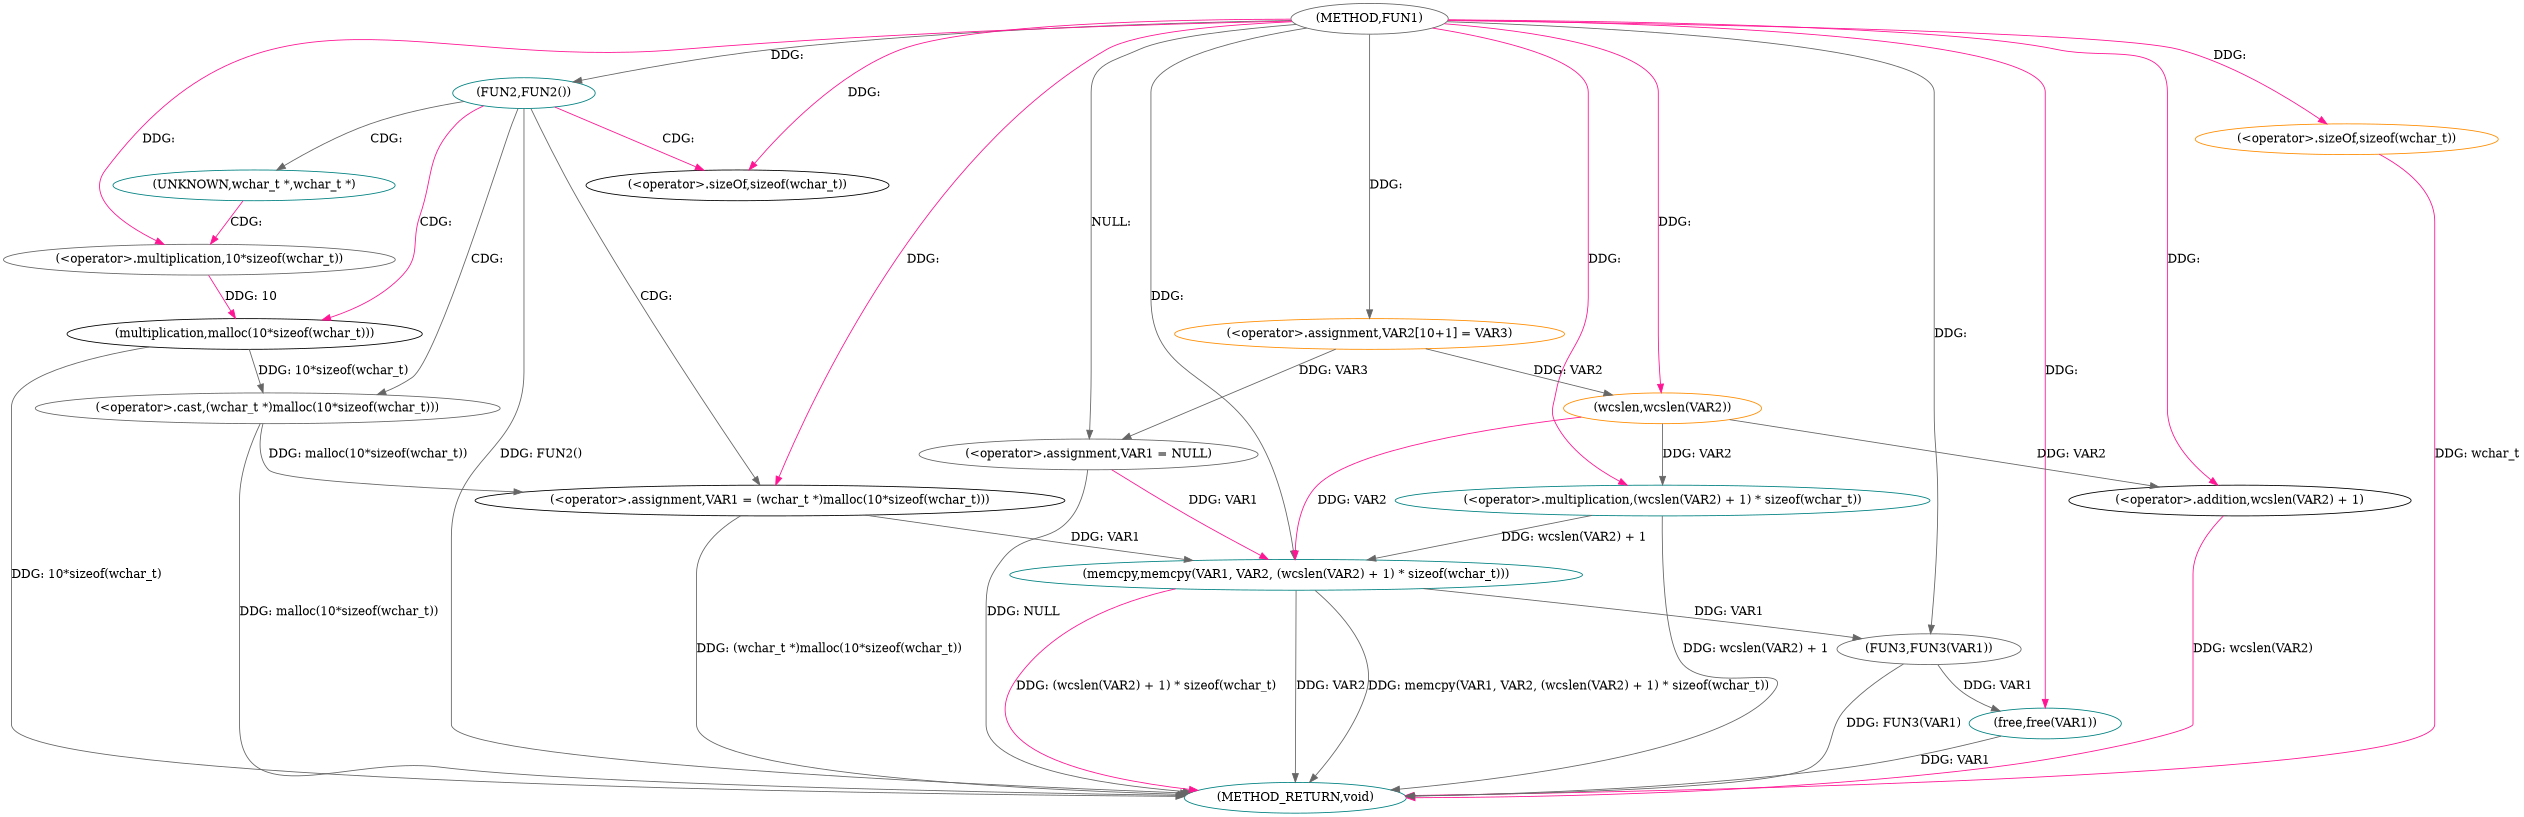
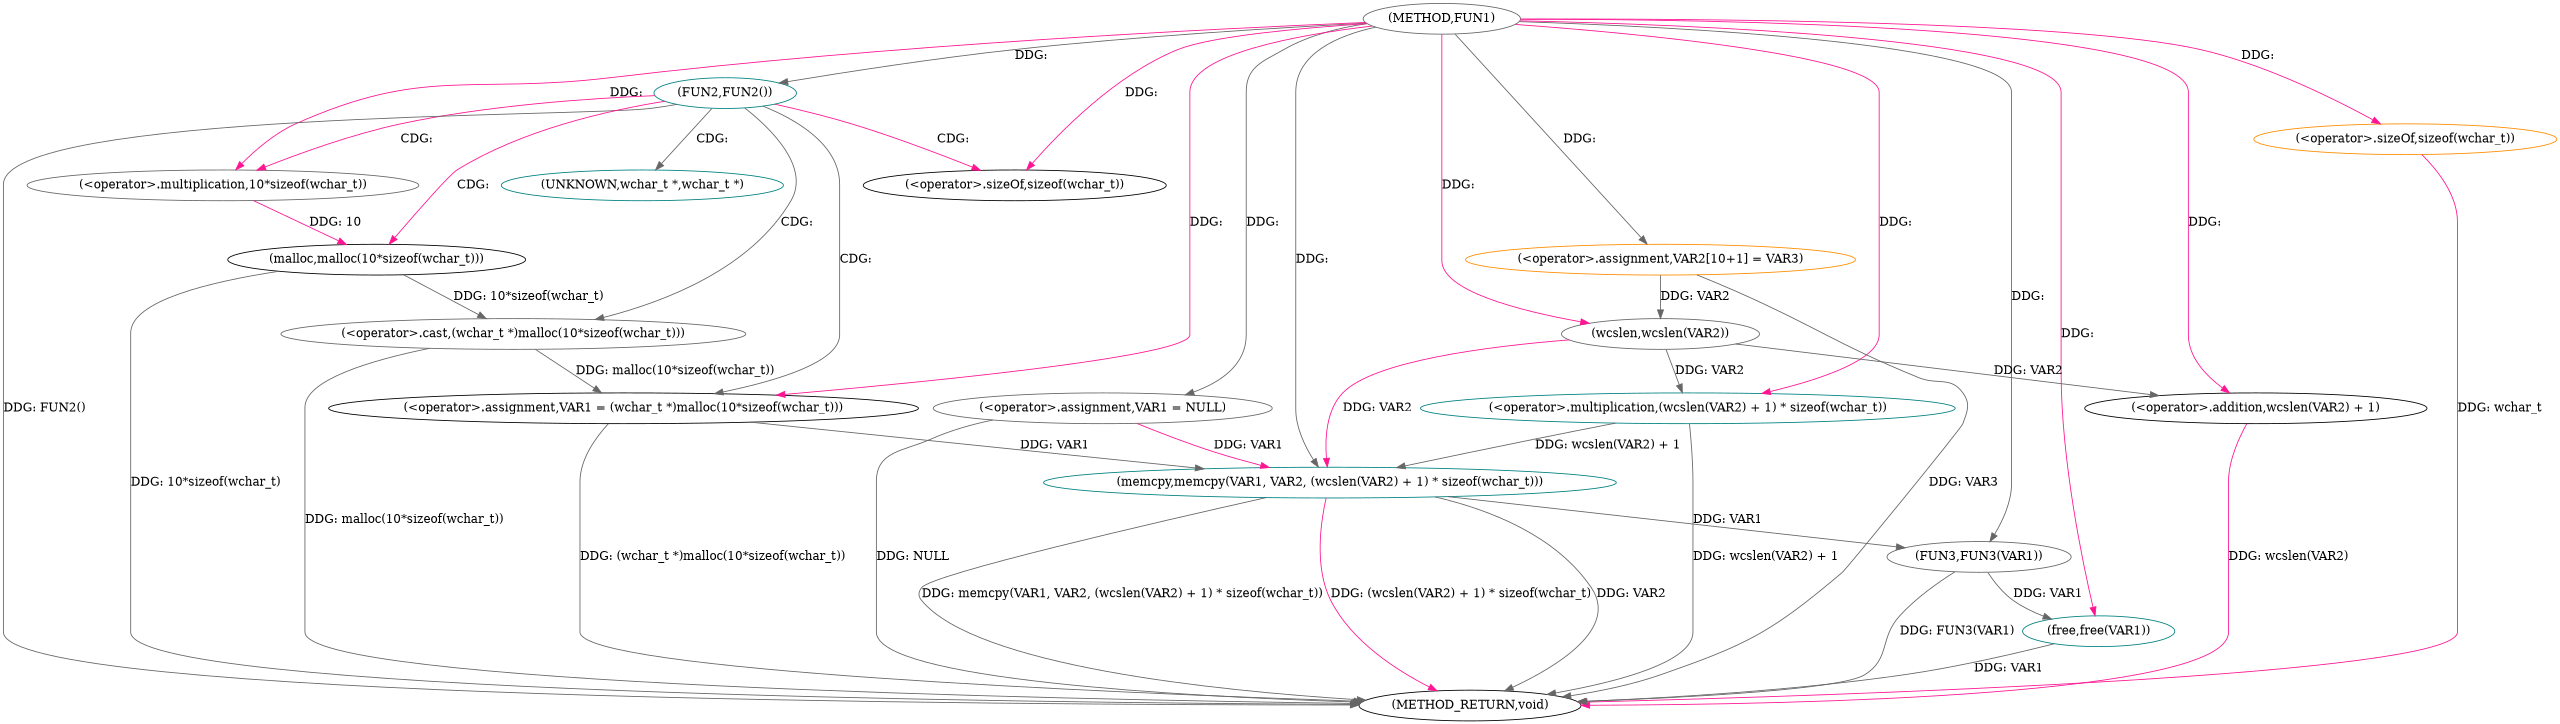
edge "(UNKNOWN,wchar_t *,wchar_t *)" -> "(<operator>.multiplication,10*sizeof(wchar_t))": now "(FUN2,FUN2())" -> "(<operator>.multiplication,10*sizeof(wchar_t))"
edge "(METHOD,FUN1)" -> "(<operator>.assignment,VAR1 = NULL)": label "NULL: " -> "DDG: "
node "(multiplication,malloc(10*sizeof(wchar_t)))": label "(multiplication,malloc(10*sizeof(wchar_t)))" -> "(malloc,malloc(10*sizeof(wchar_t)))"
edge "(<operator>.assignment,VAR2[10+1] = VAR3)" -> "(<operator>.assignment,VAR1 = NULL)": now "(<operator>.assignment,VAR2[10+1] = VAR3)" -> "(METHOD_RETURN,void)"
node "(wcslen,wcslen(VAR2))": color darkorange -> gray40
node "(METHOD_RETURN,void)": color teal -> black
